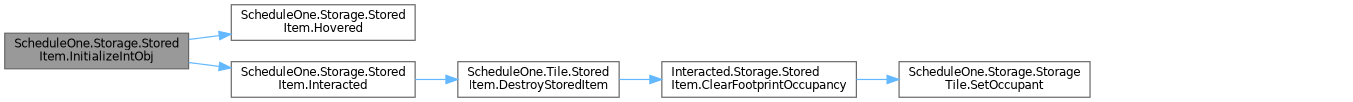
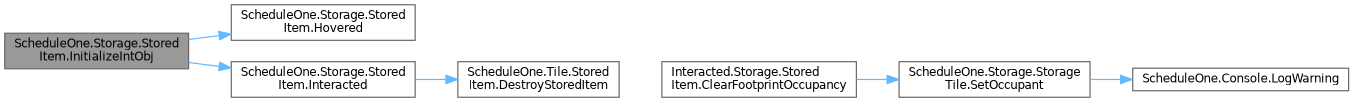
edge "ScheduleOne.Tile.Stored Item.DestroyStoredItem" -> "Interacted.Storage.Stored Item.ClearFootprintOccupancy": removed
node "ScheduleOne.Console.LogWarning": added
